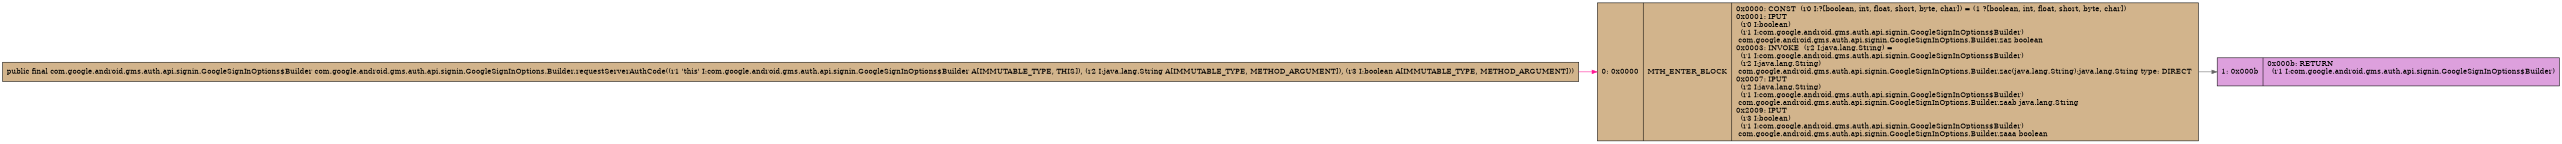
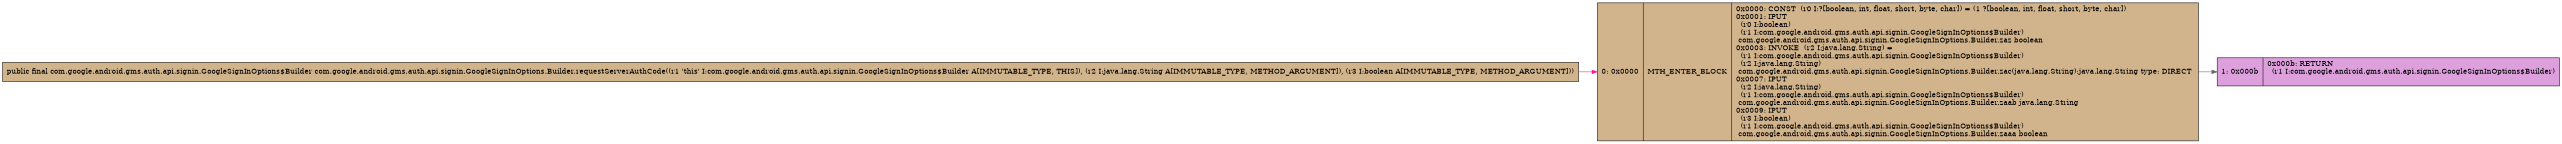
node "0: 0x0000": text "0x2009: IPUT" -> "0x0009: IPUT"
